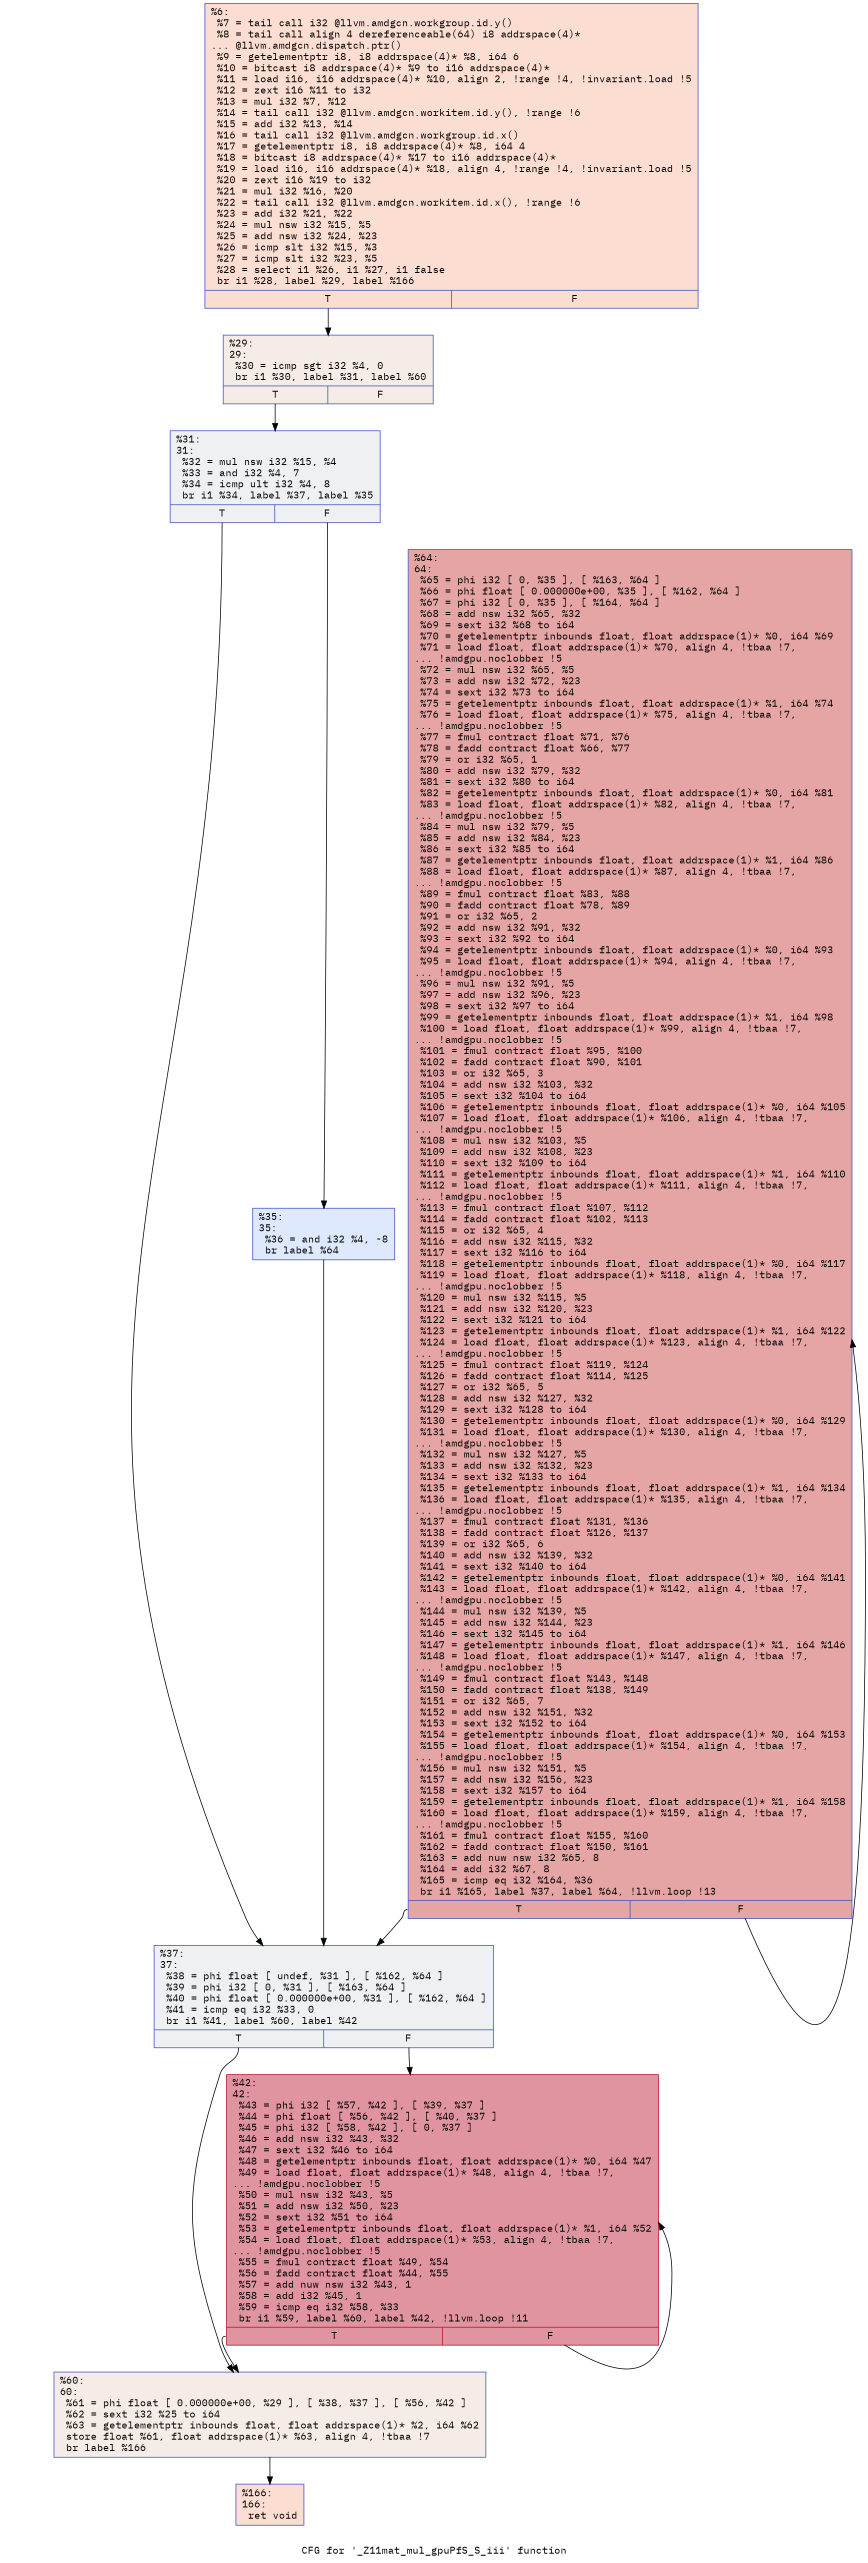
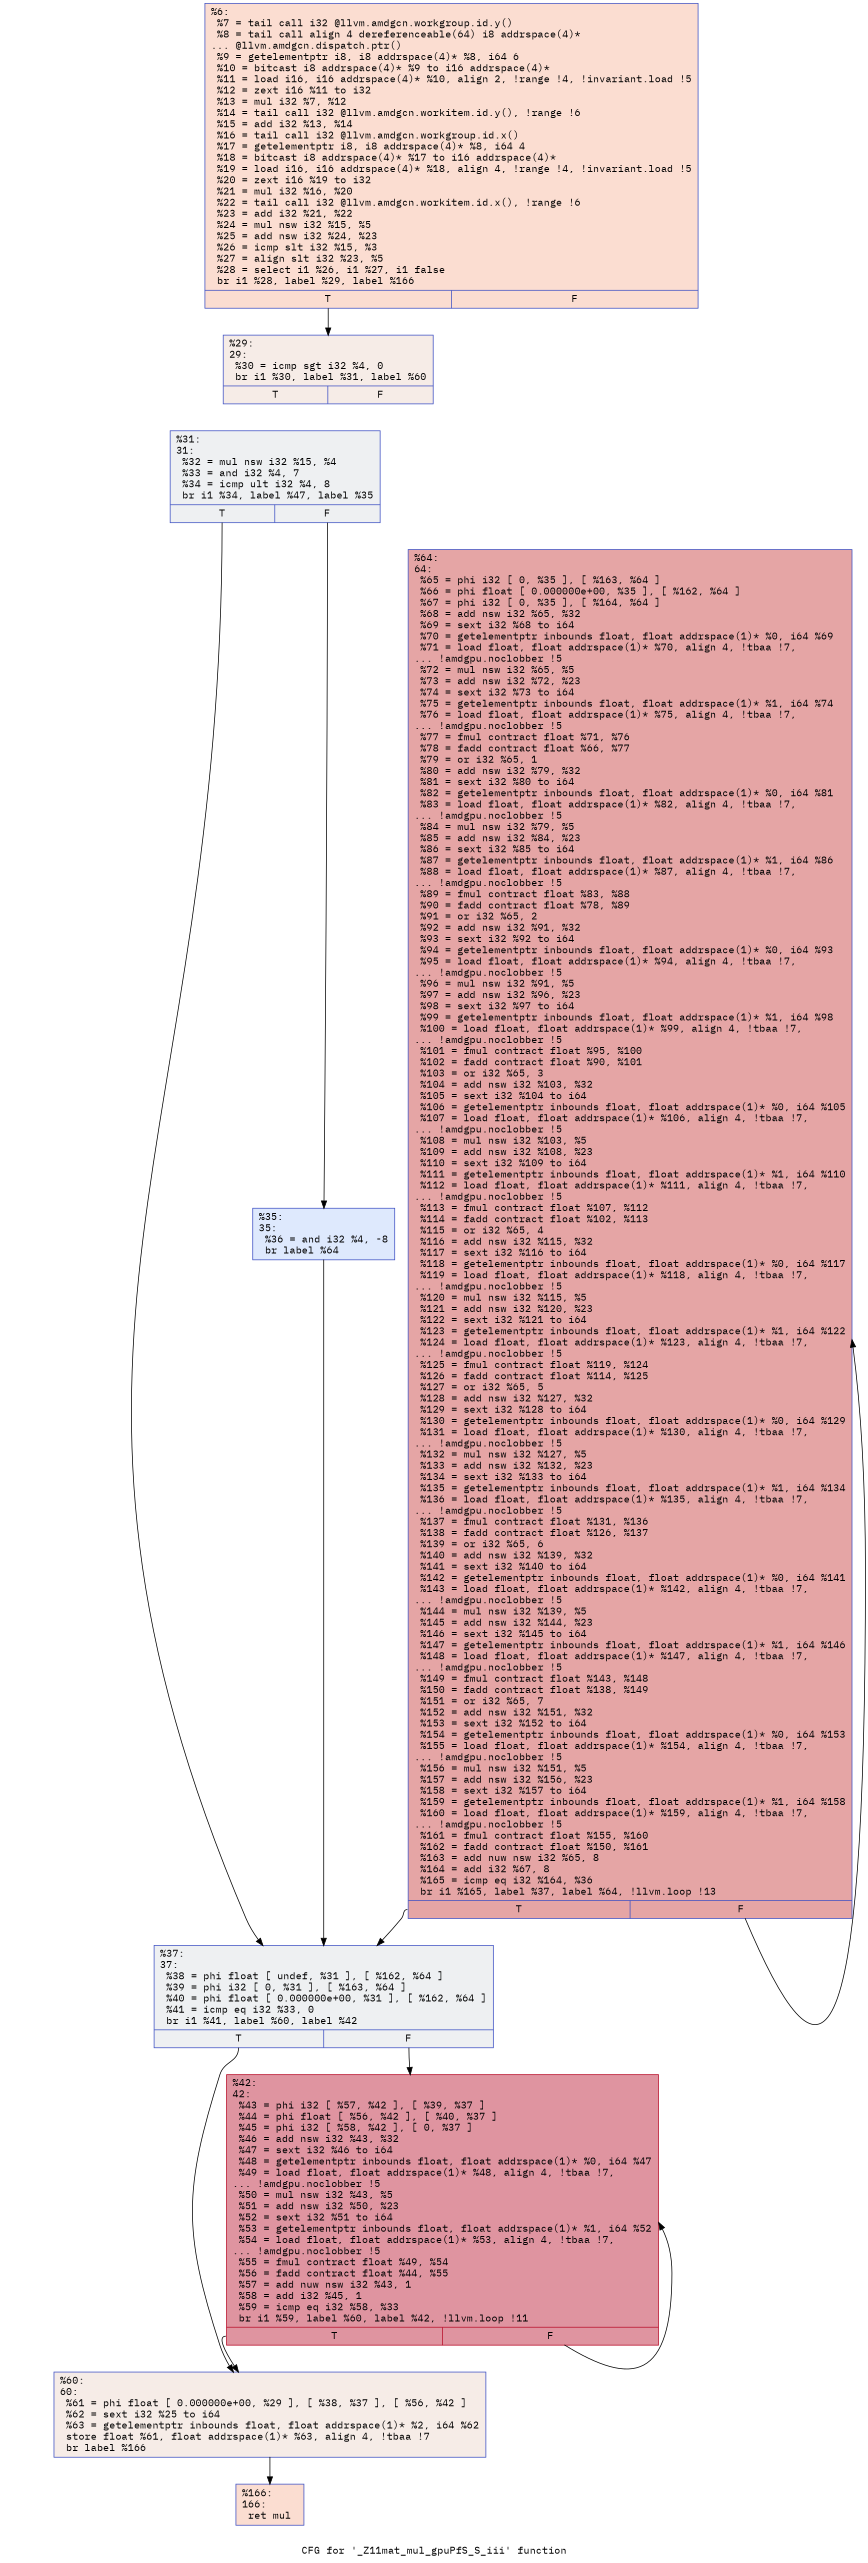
node "%6:": text "%27 = icmp slt i32 %23, %5" -> "%27 = align slt i32 %23, %5"
edge "%29:" -> "%31:": removed
node "%31:": text "br i1 %34, label %37, label %35" -> "br i1 %34, label %47, label %35"
node "%166:": text "ret void" -> "ret mul"
